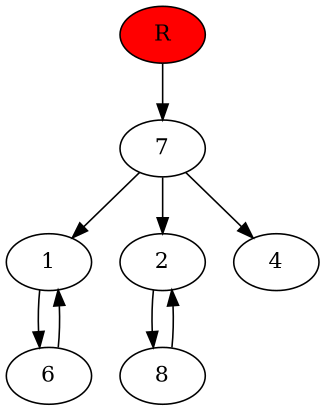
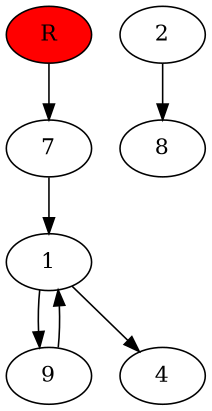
edge "7" -> "2": removed
edge "7" -> "4": now "1" -> "4"
edge "8" -> "2": removed
node "6": label "6" -> "9"
